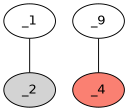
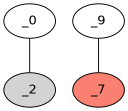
node "_1": label "_1" -> "_0"
node "_4": label "_4" -> "_7"
